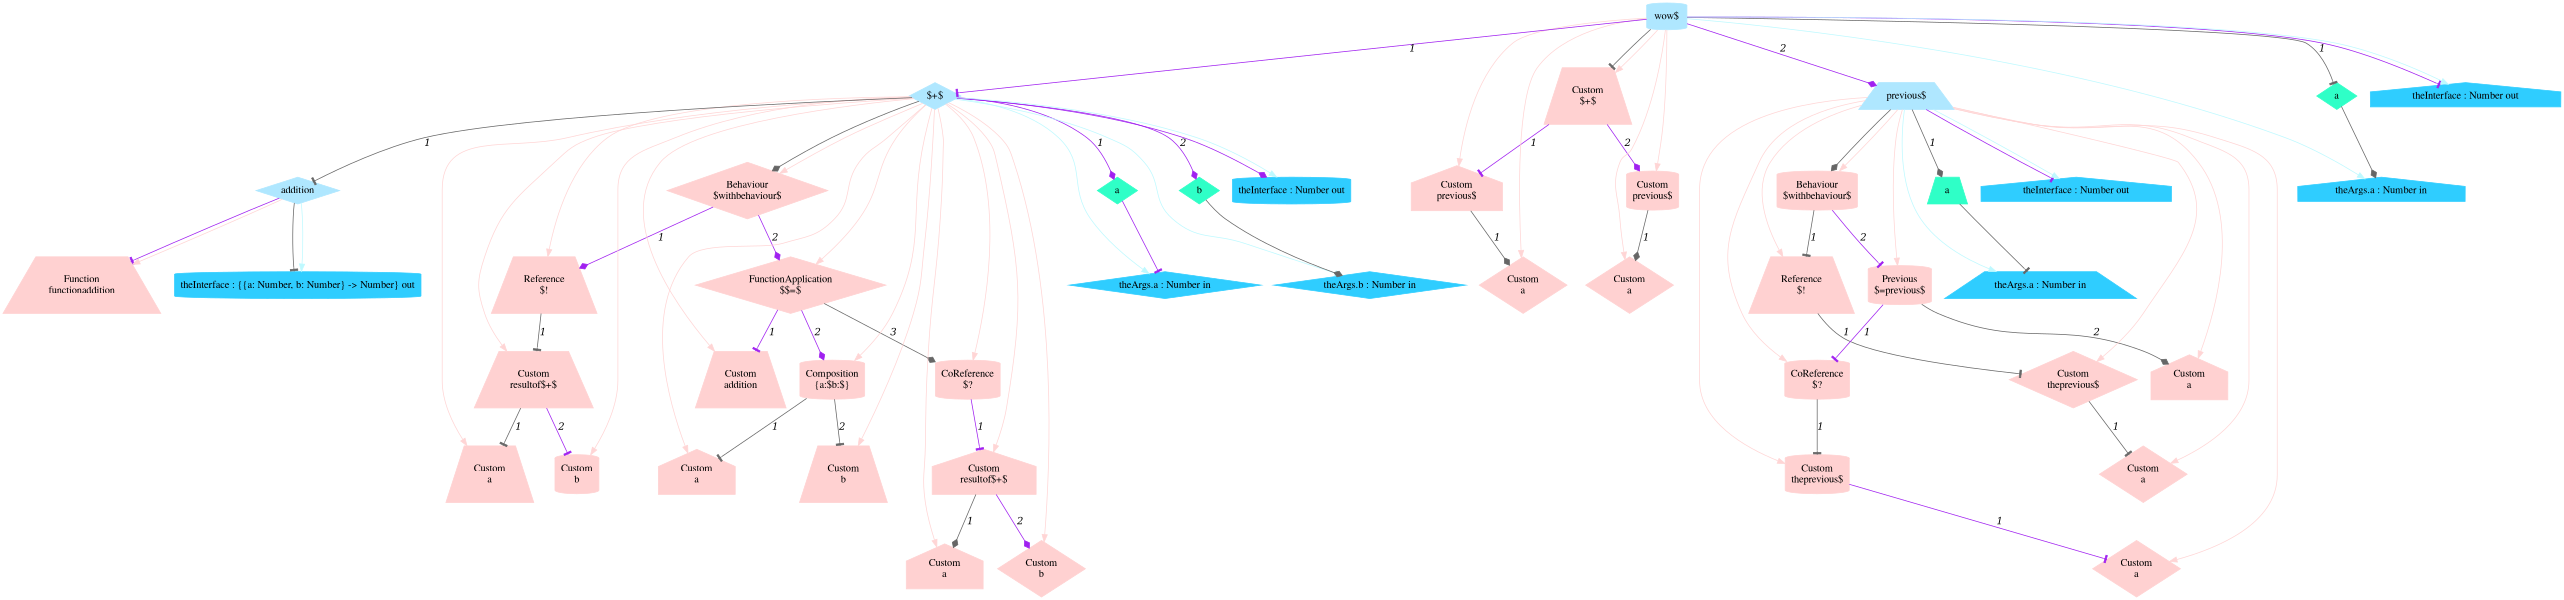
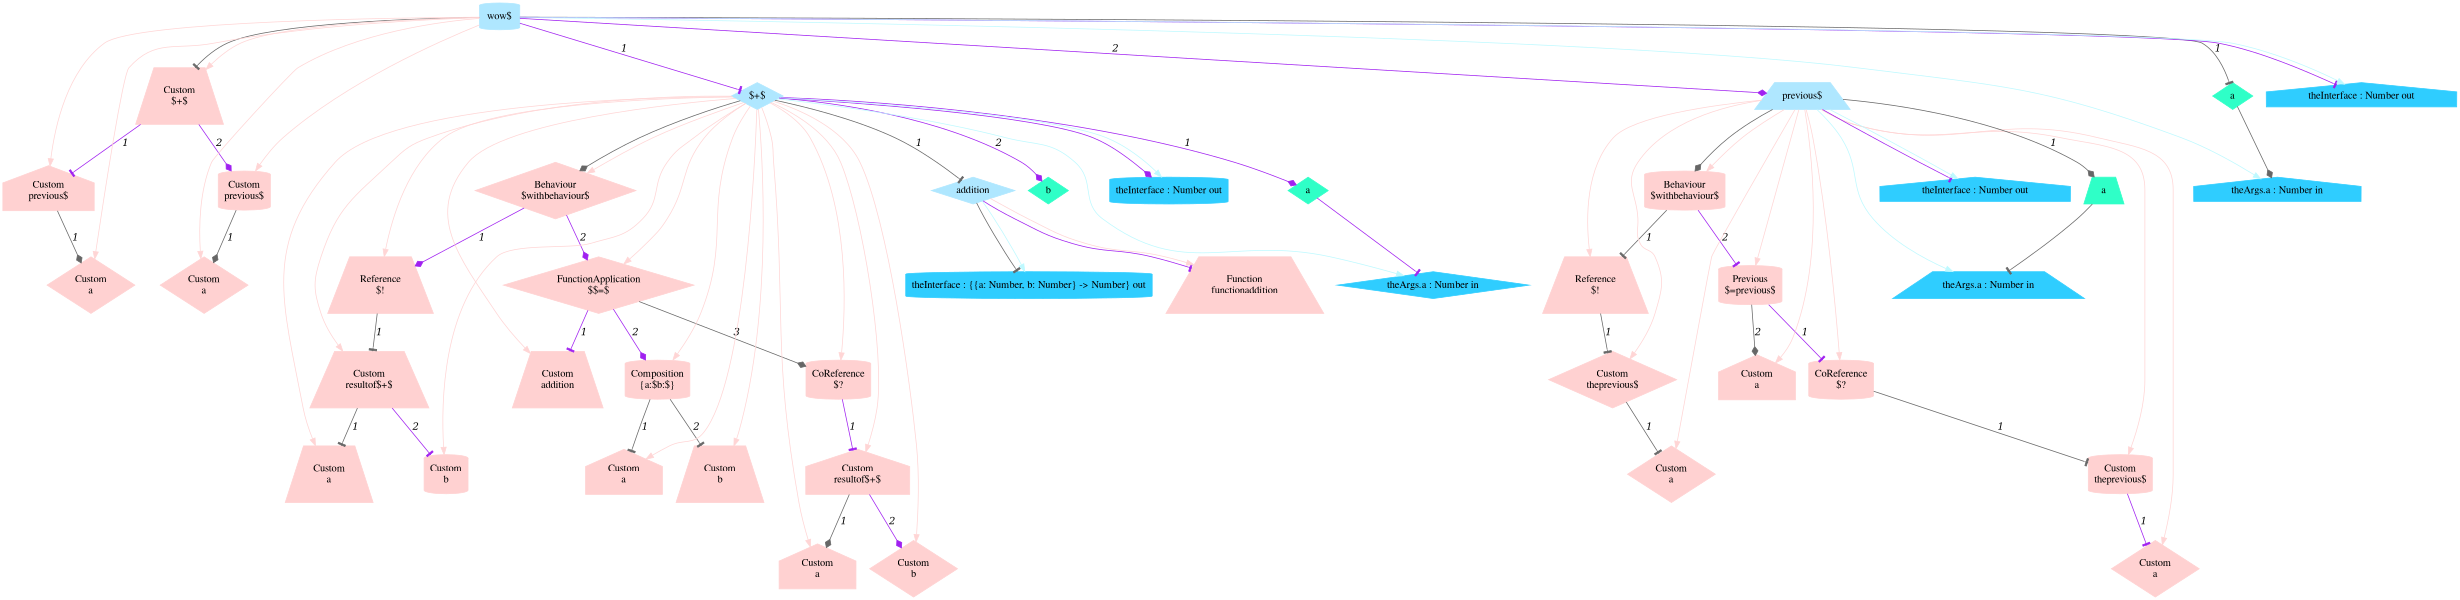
node "theArgs.b : Number in": removed
